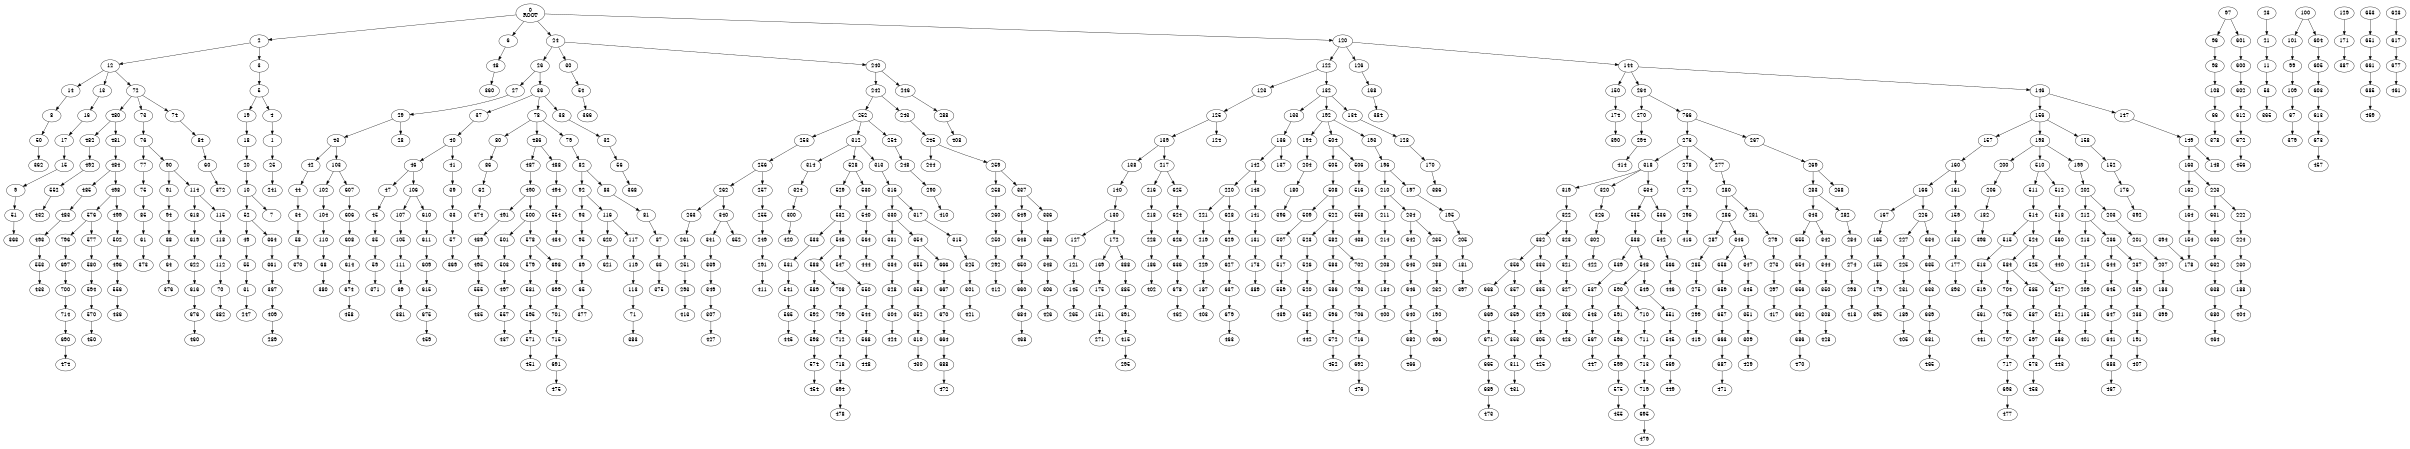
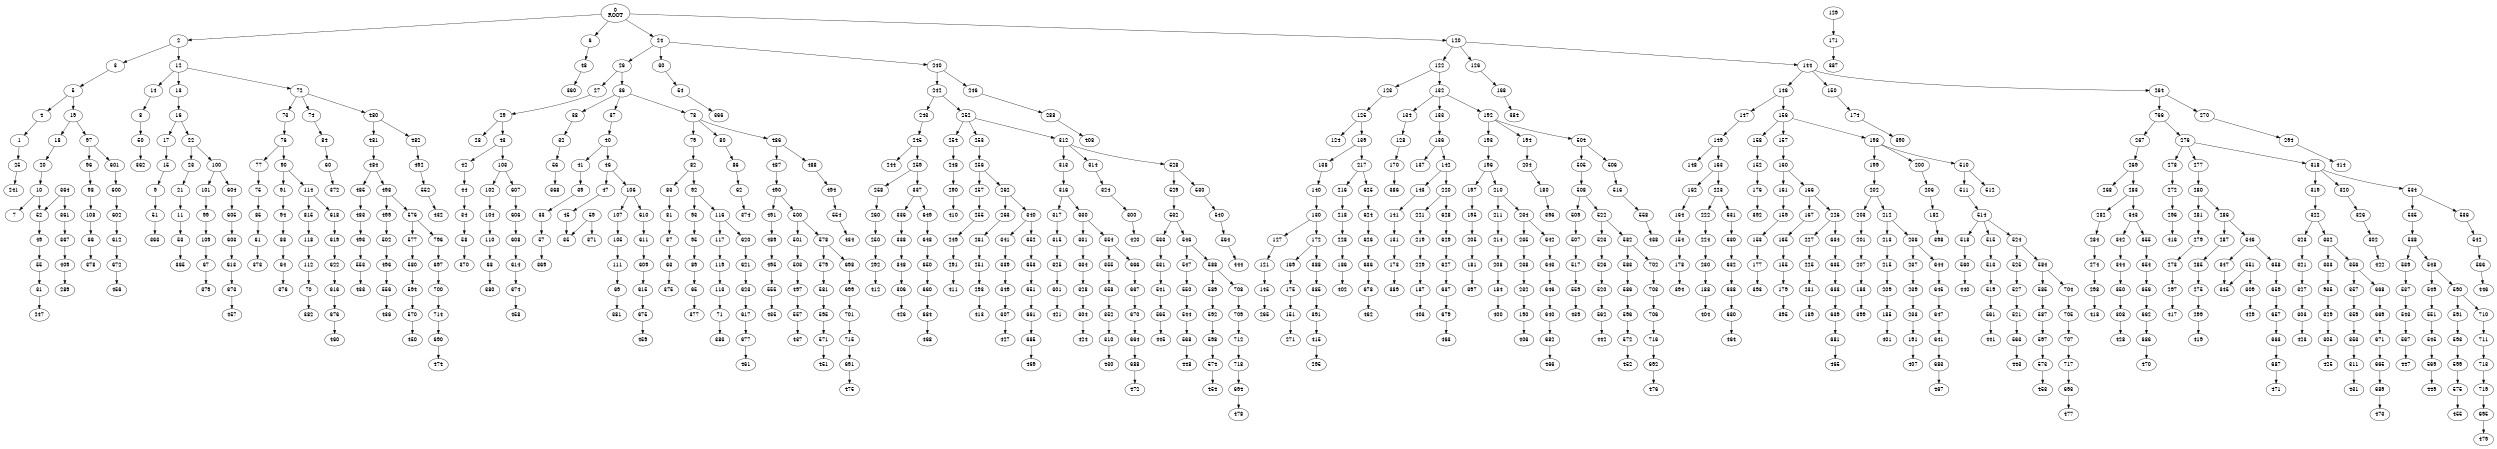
edge "19" -> "97": added
node "22": added
edge "512" -> "518": now "514" -> "518"
node "115": label "115" -> "815"
edge "52" -> "364": reversed
edge "35" -> "59": reversed
edge "652" -> "653": added
edge "394" -> "178": reversed
edge "621" -> "623": added
node "335": label "335" -> "935"
edge "345" -> "351": reversed
node "405": removed
